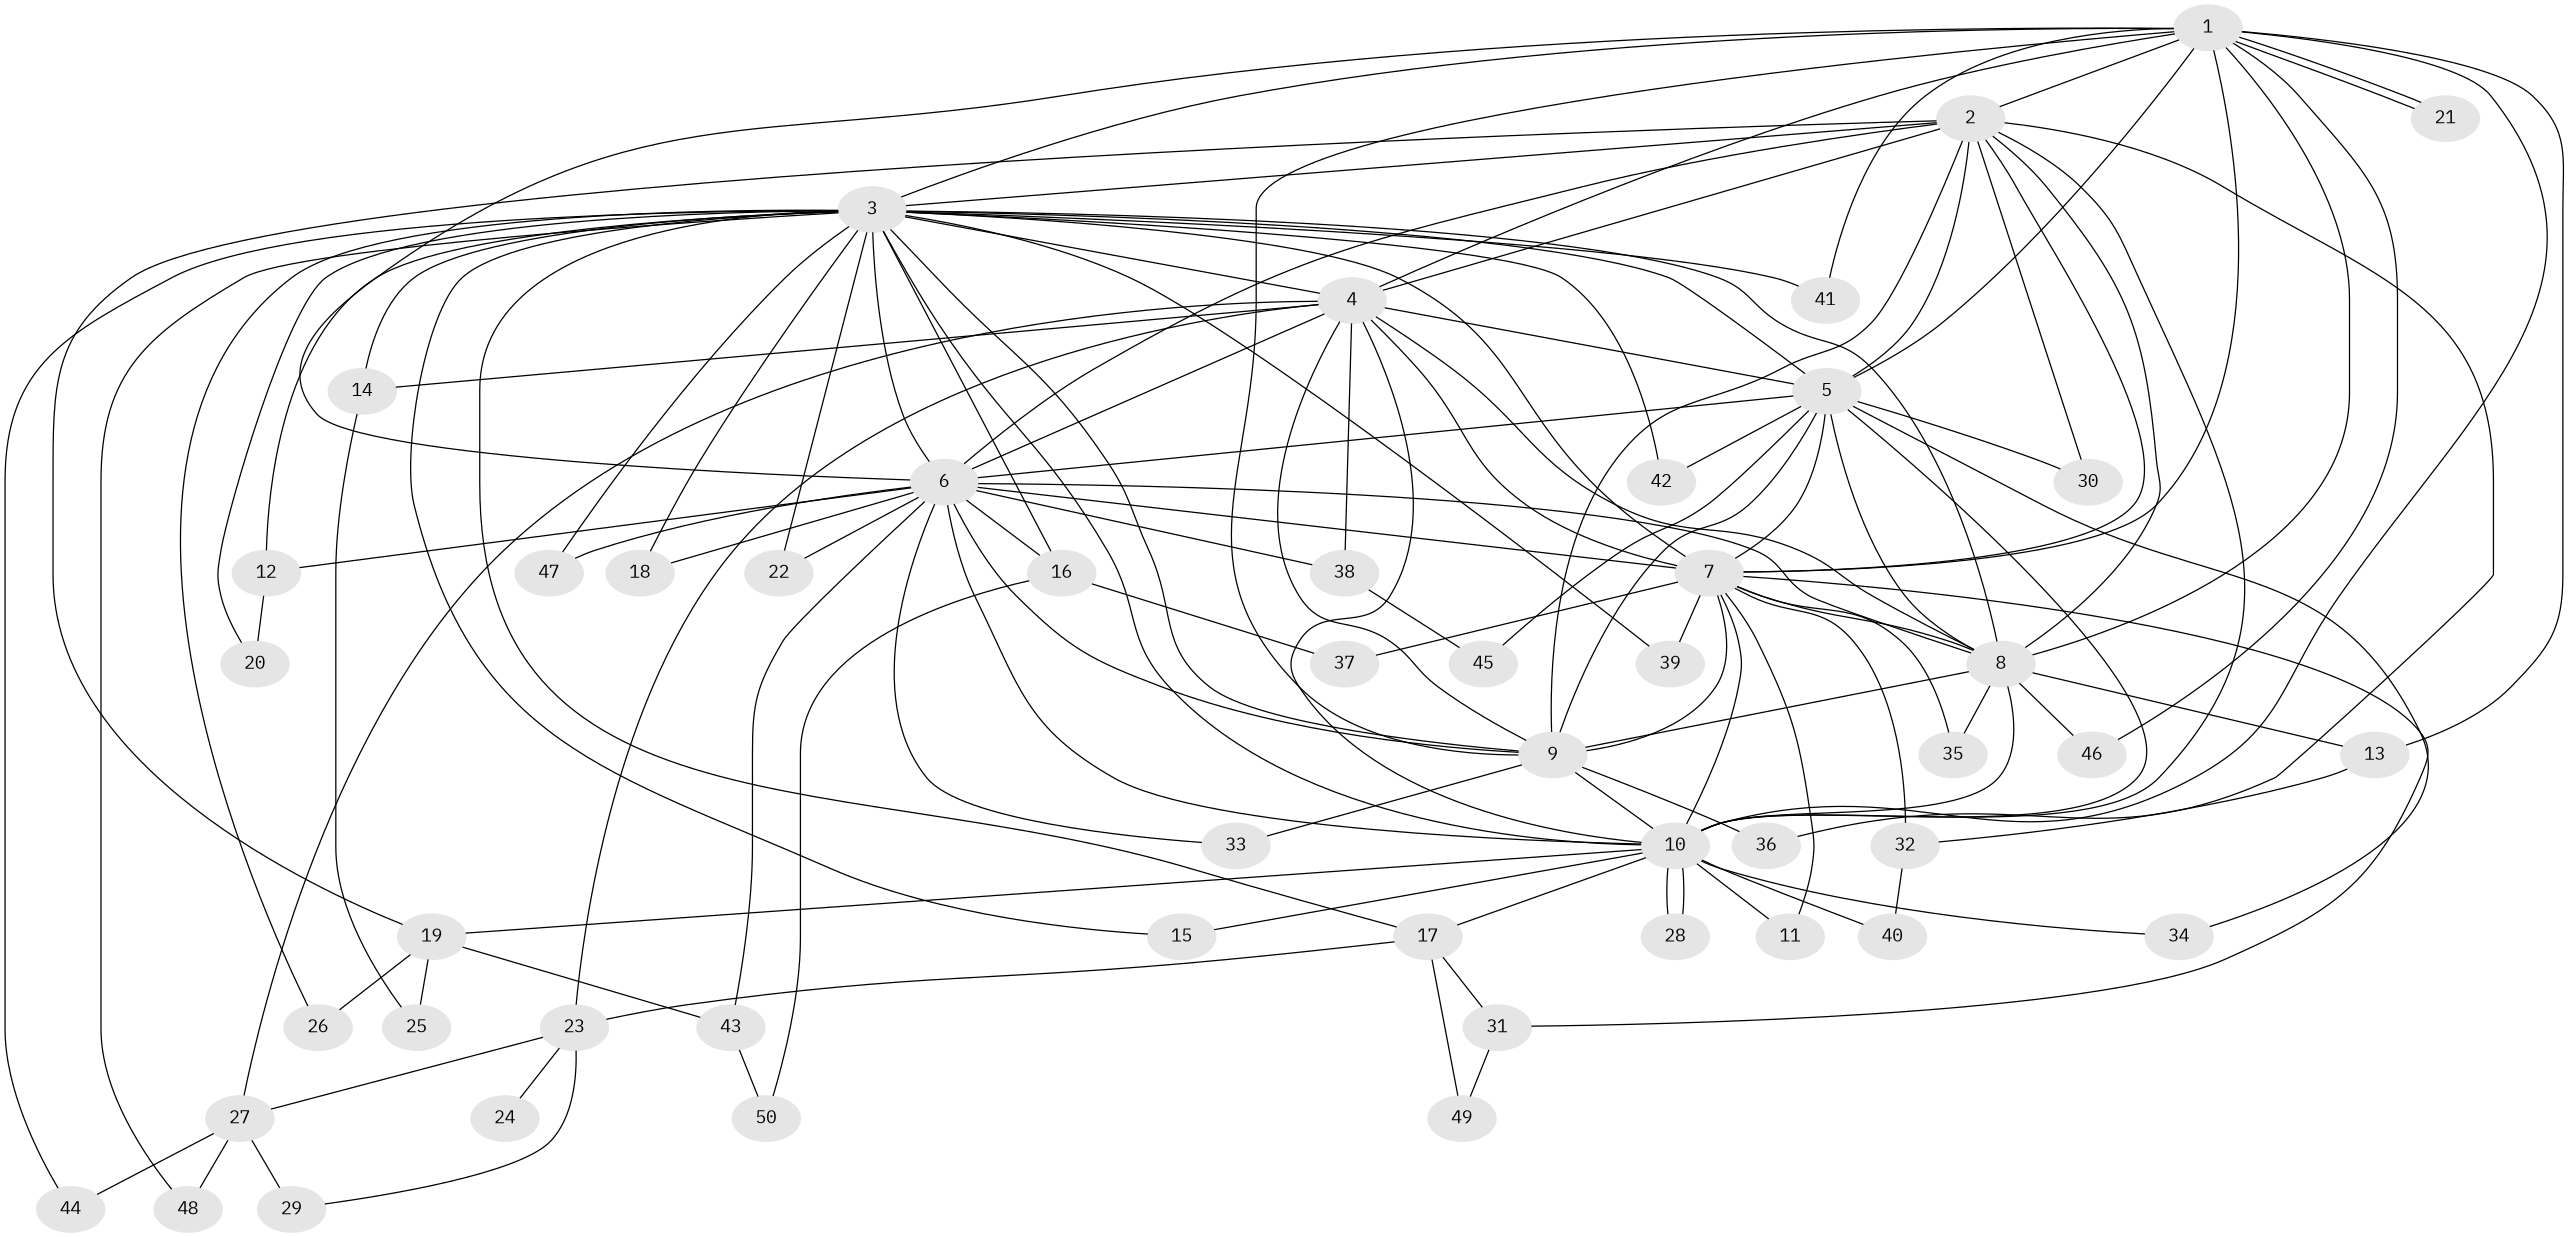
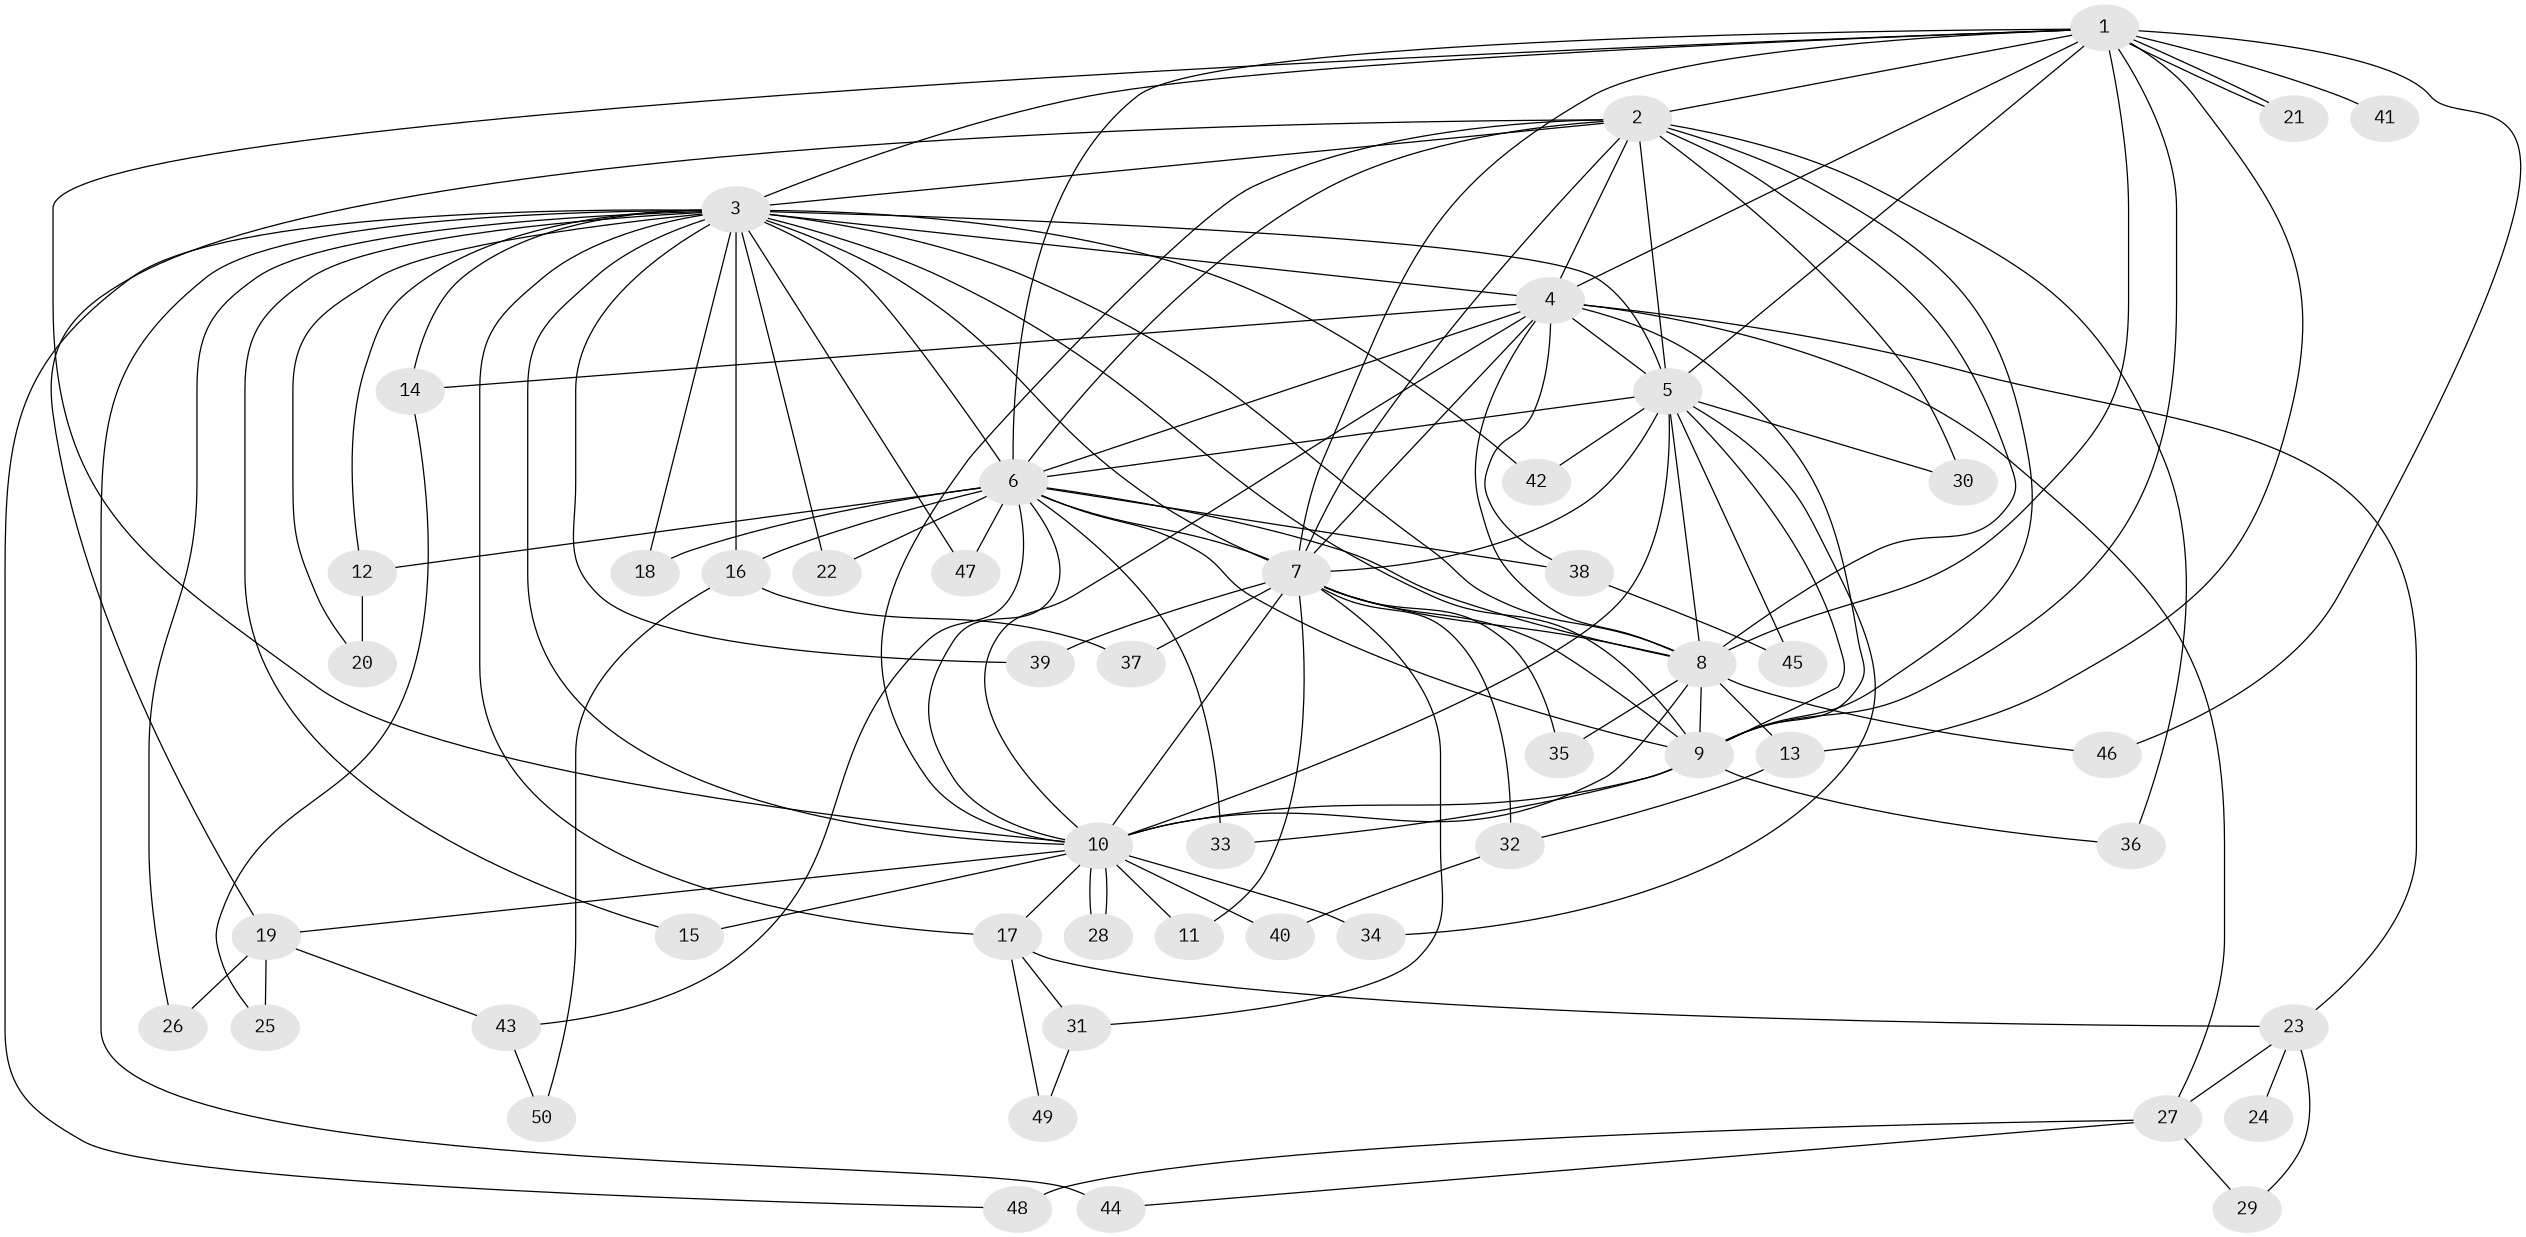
edge "3" -- "41": removed
